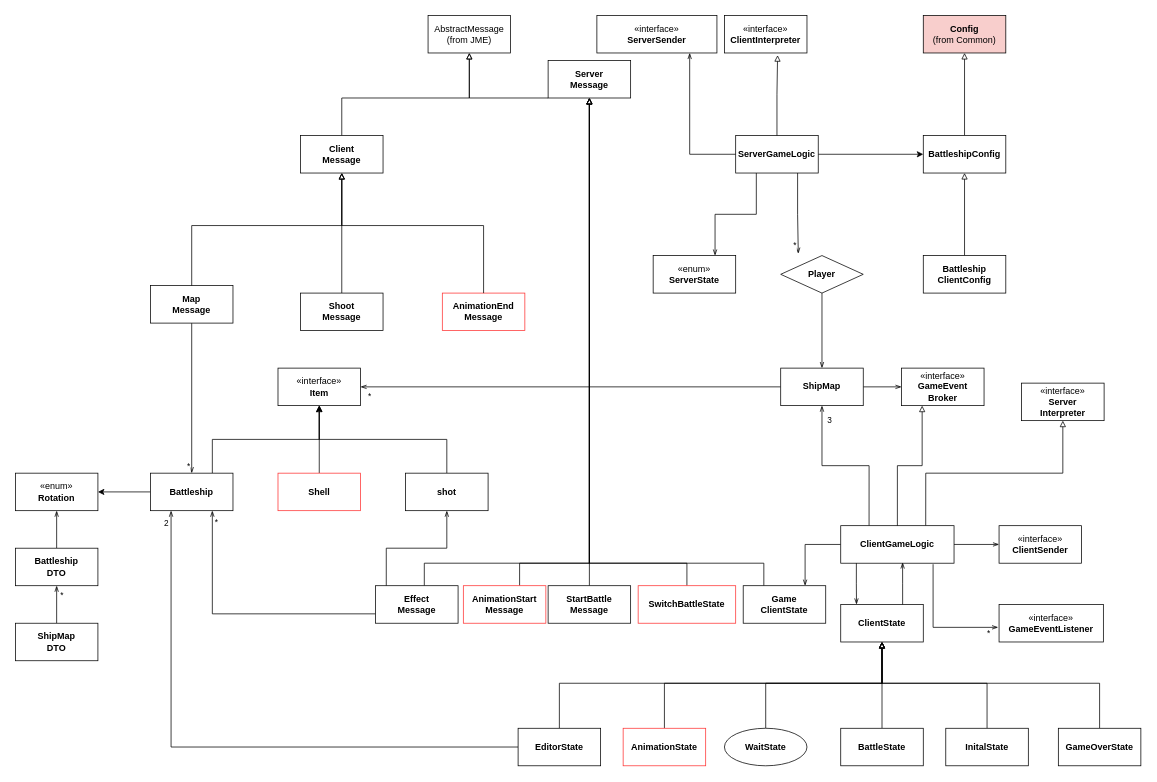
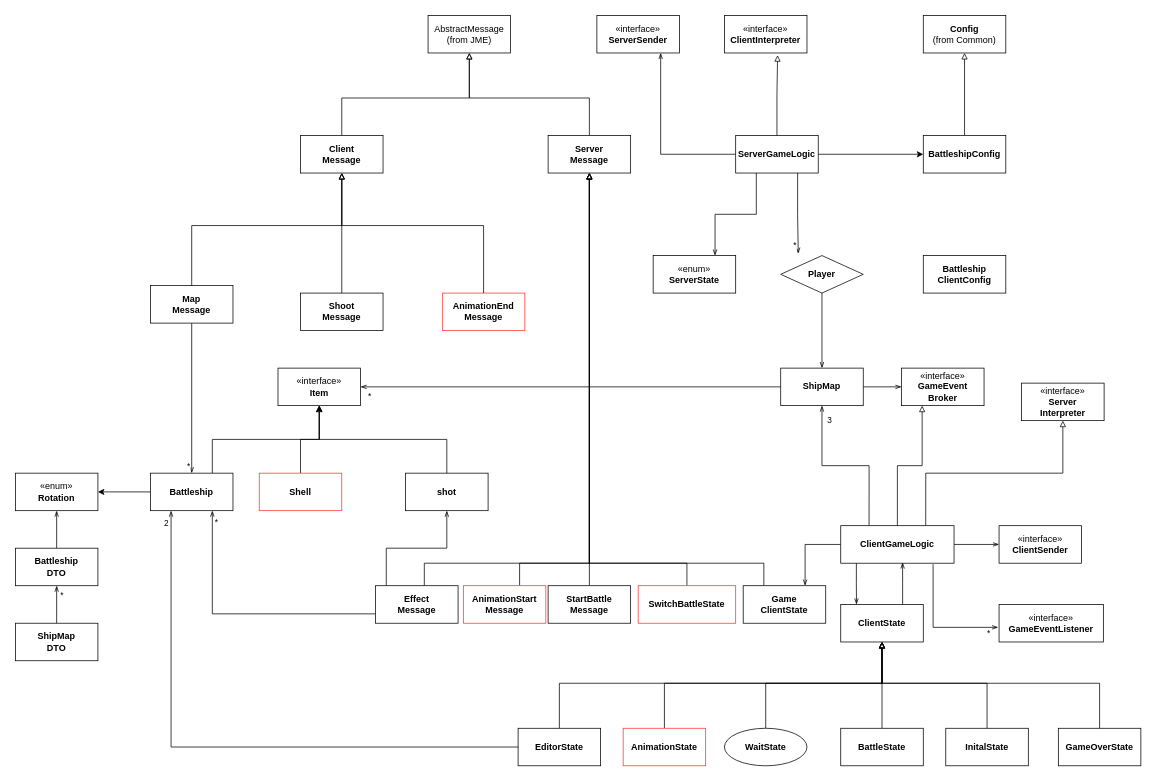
node "«interface» ServerSender": size 120x38 -> 83x38
node "Config (from Common)": fillcolor #f8cecc -> #ffffff
node "Server Message": moved (589, 79) -> (589, 154)
edge "Battleship ClientConfig" -> "BattleshipConfig": removed
node "Shell": moved (319, 492) -> (300, 492)
